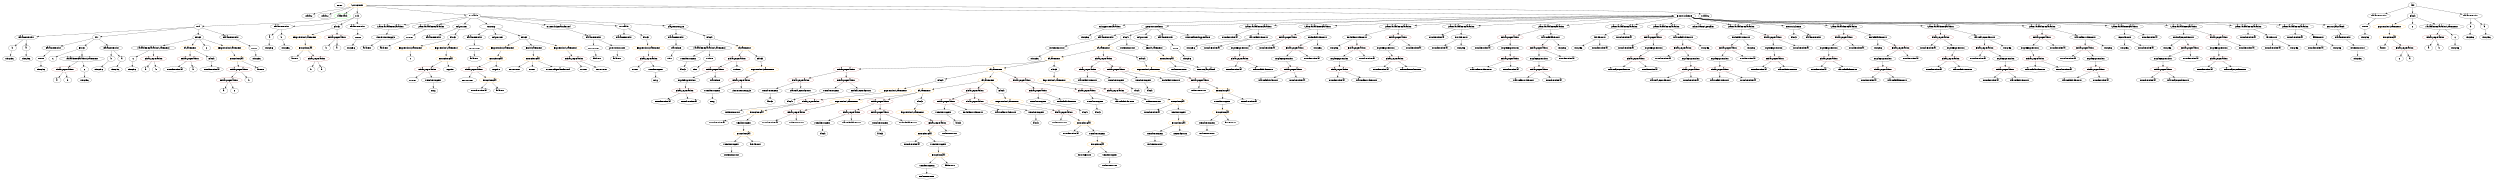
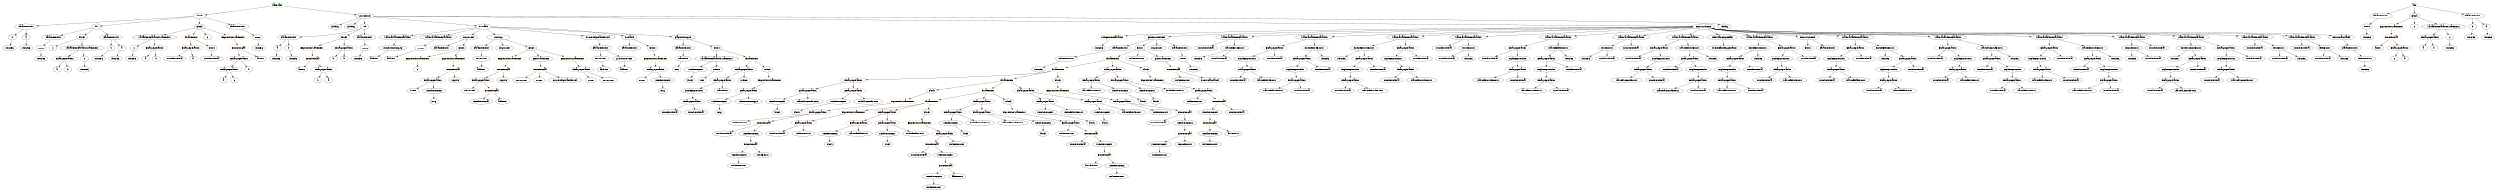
node "Enter": removed
node "SourceUnit": color orange -> black
node "add": color black -> orange
edge "SourceUnit" -> "SafeMath": reversed
node "mul": label "mul" -> "winner"
node "UsingForDeclaration": color black -> orange
edge "getBonusTokens" -> "UserDefinedTypeName": now "InheritanceSpecifier" -> "UserDefinedTypeName"
